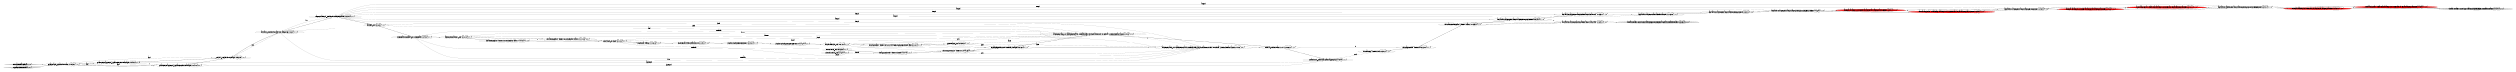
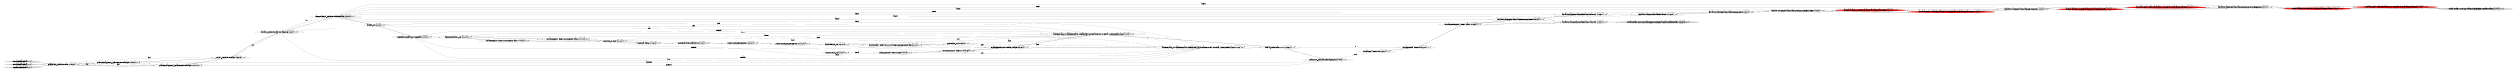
node "Resource resource = mock()@@@23@@@['1', '1', '1']": removed
node "testTooManyFetchFailureAfterKill['0', '1', '0']": added
